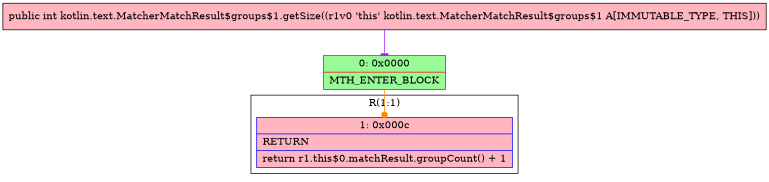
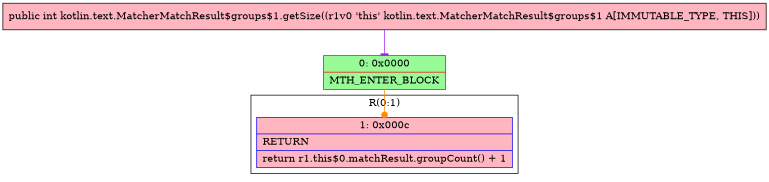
cluster "R(1:1)": label "R(1:1)" -> "R(0:1)"
